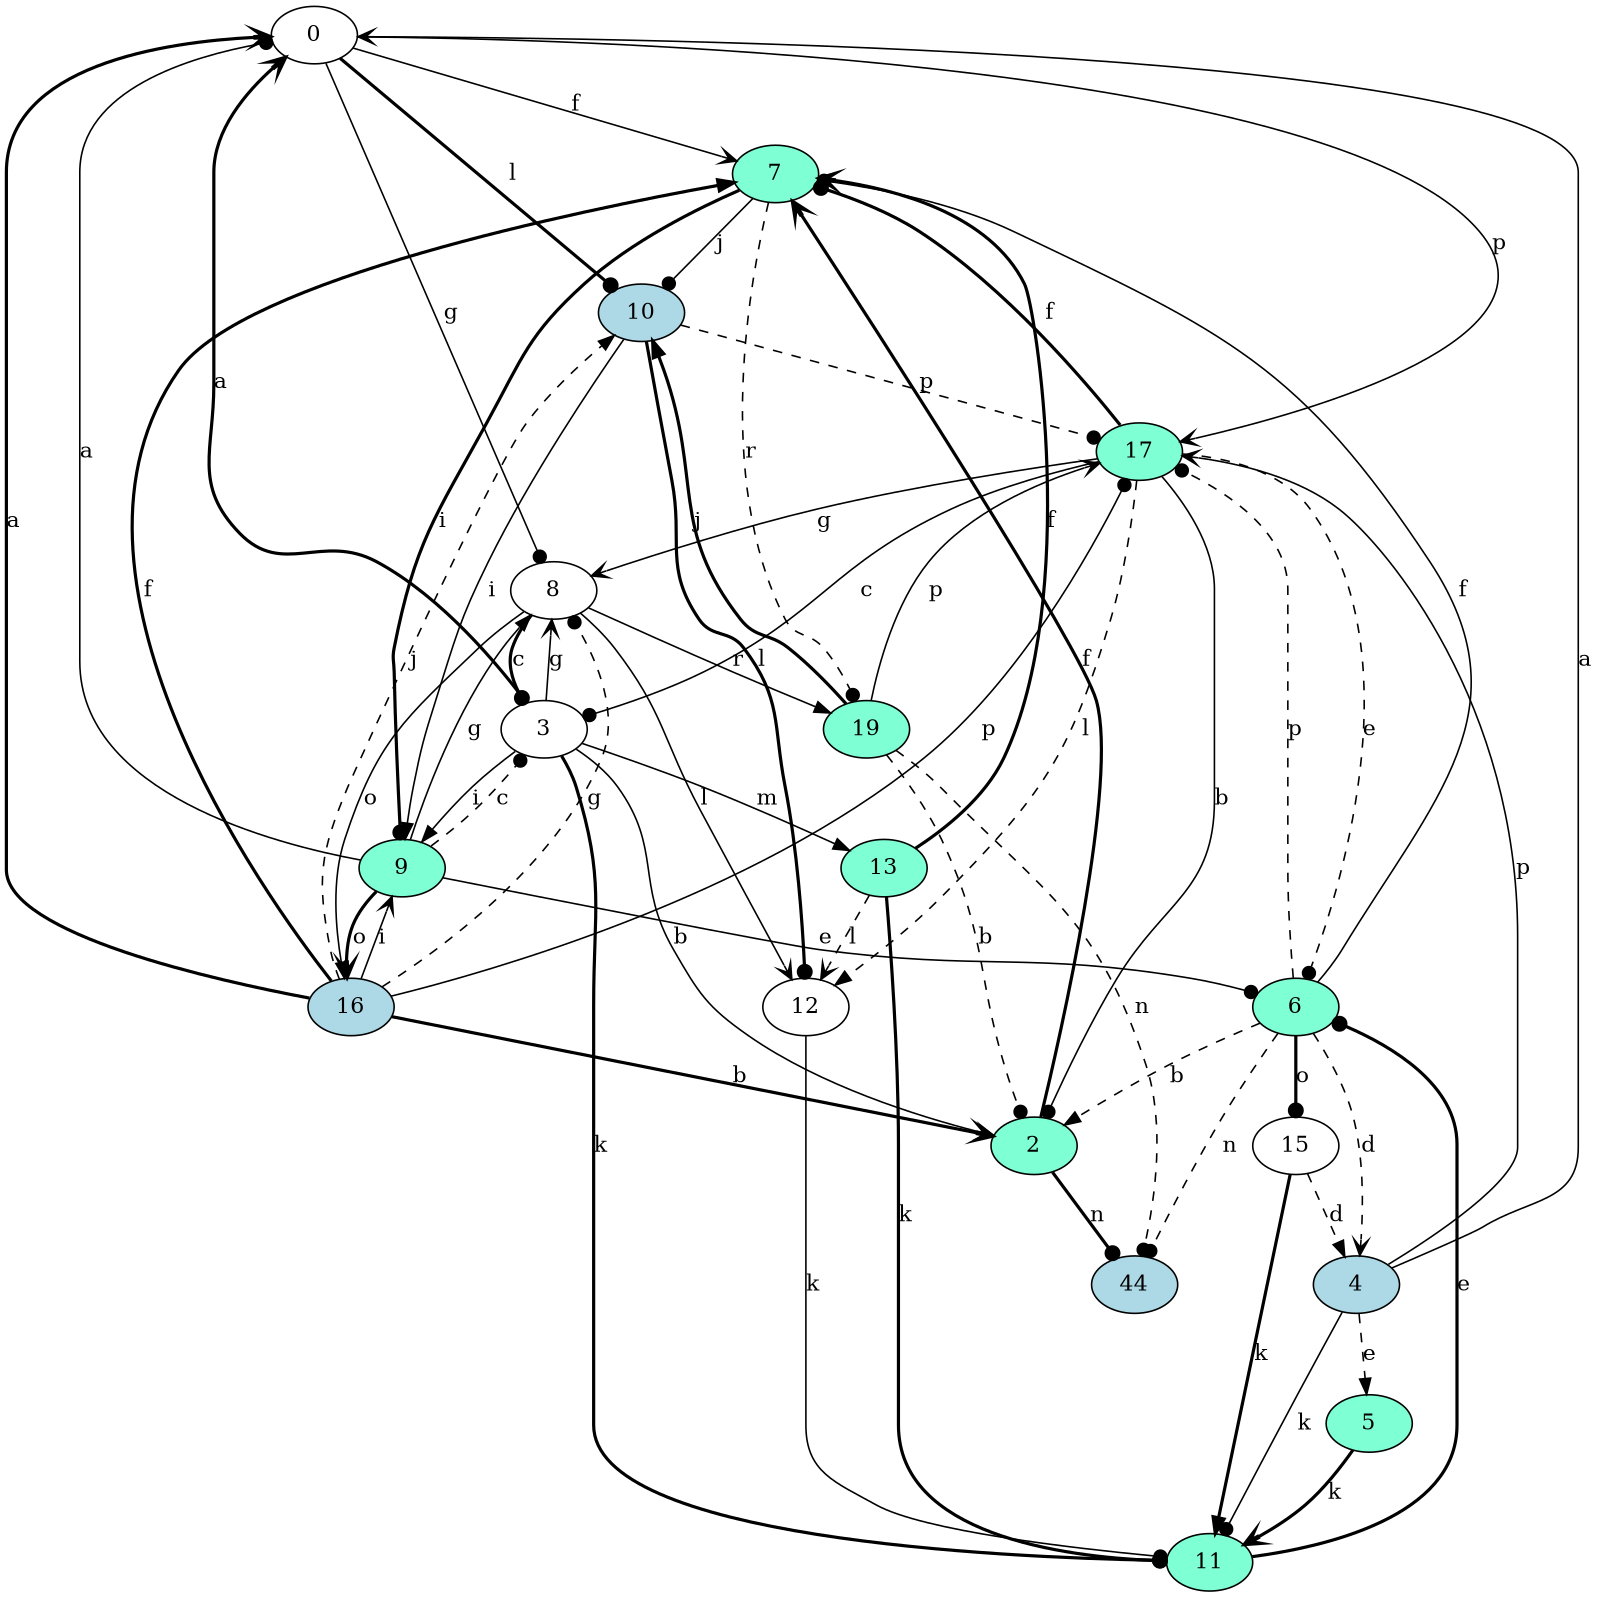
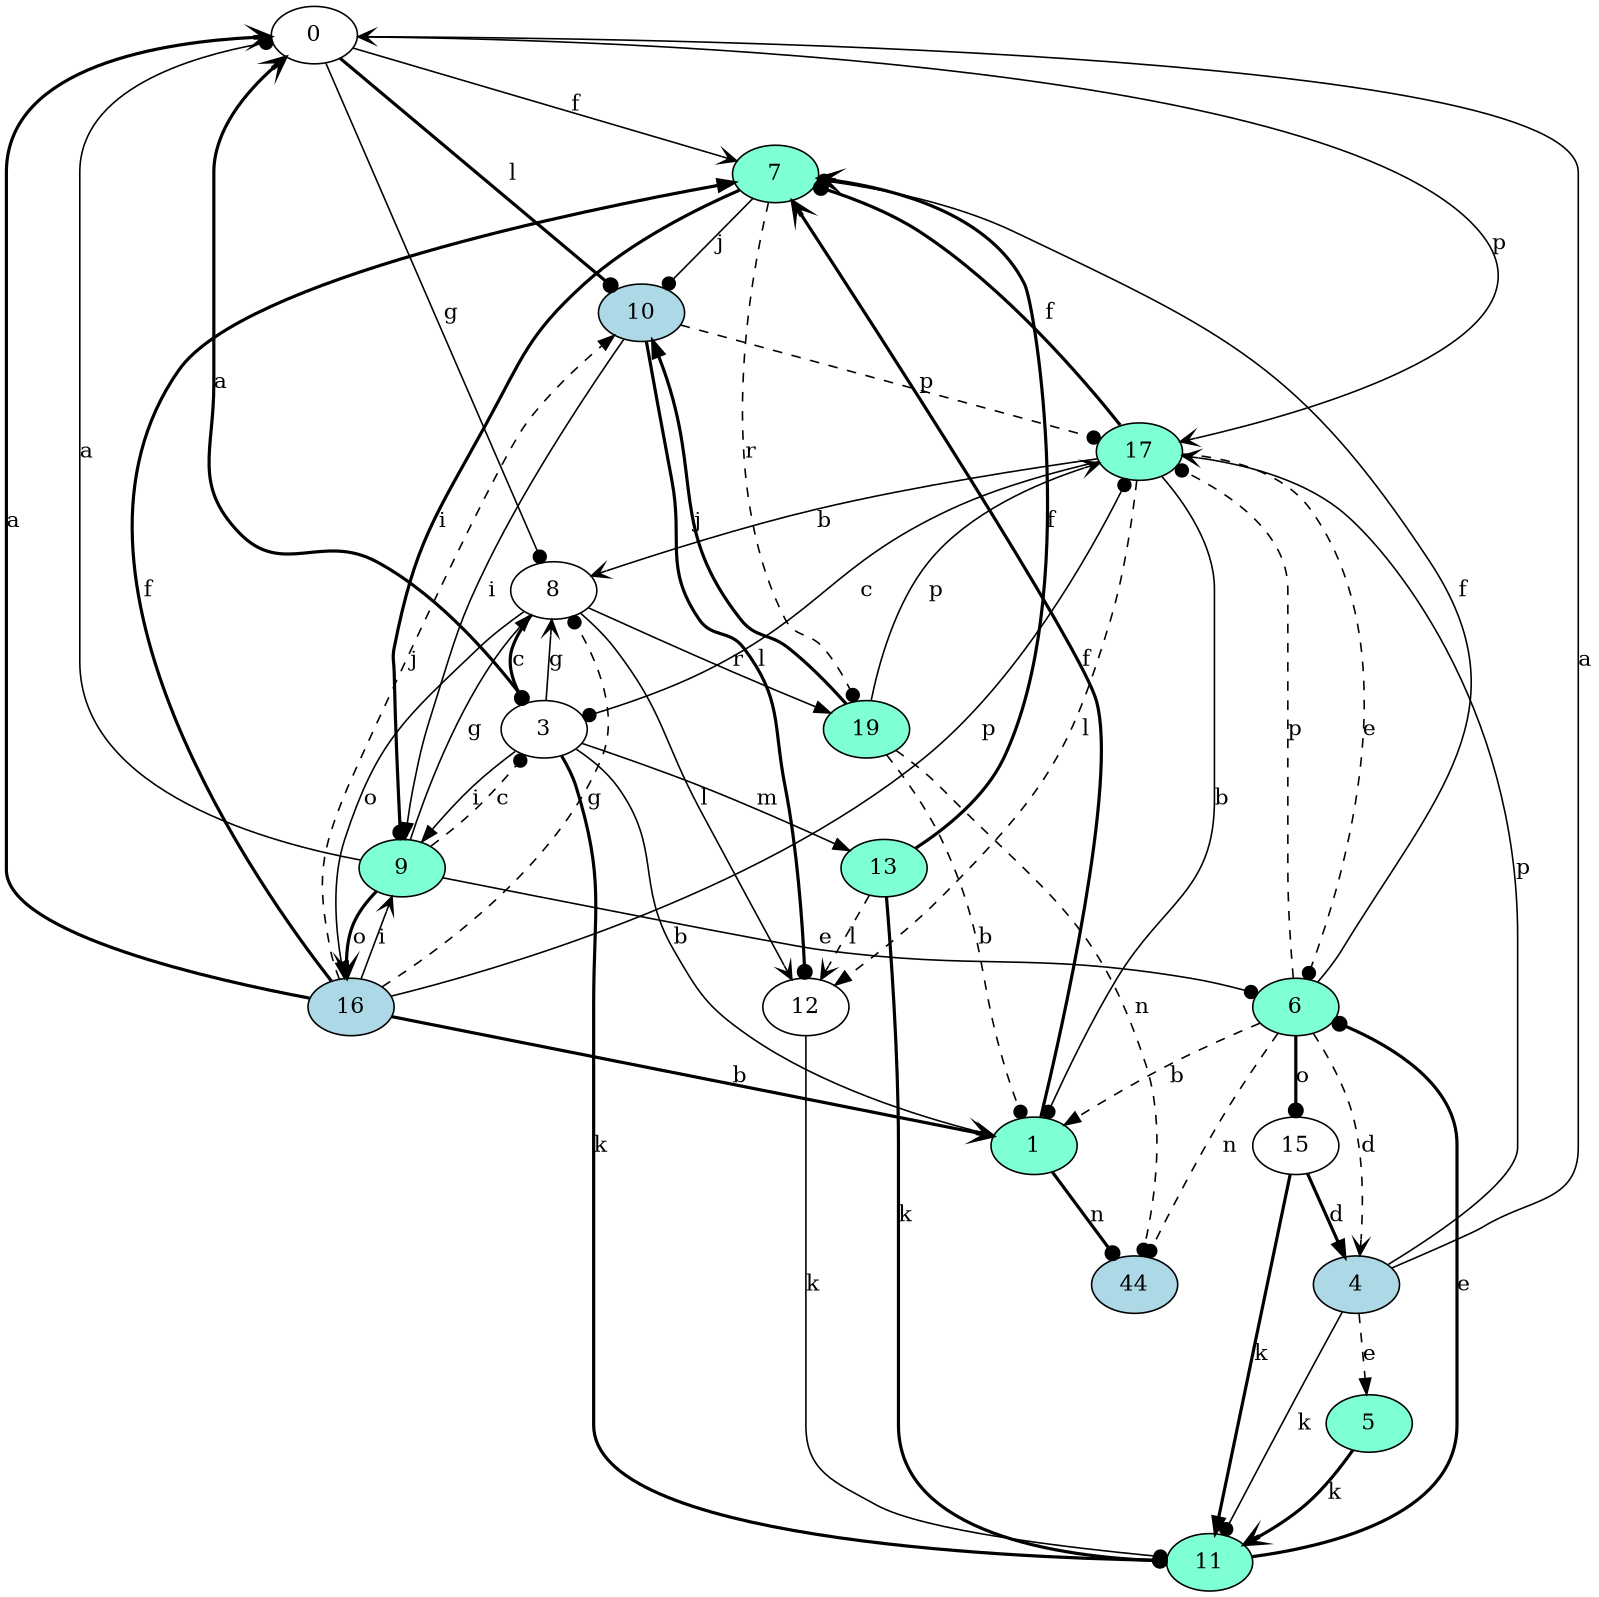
edge "17" -> "8": label "g" -> "b"
node "2": label "2" -> "1"
edge "15" -> "4": style dashed -> bold
